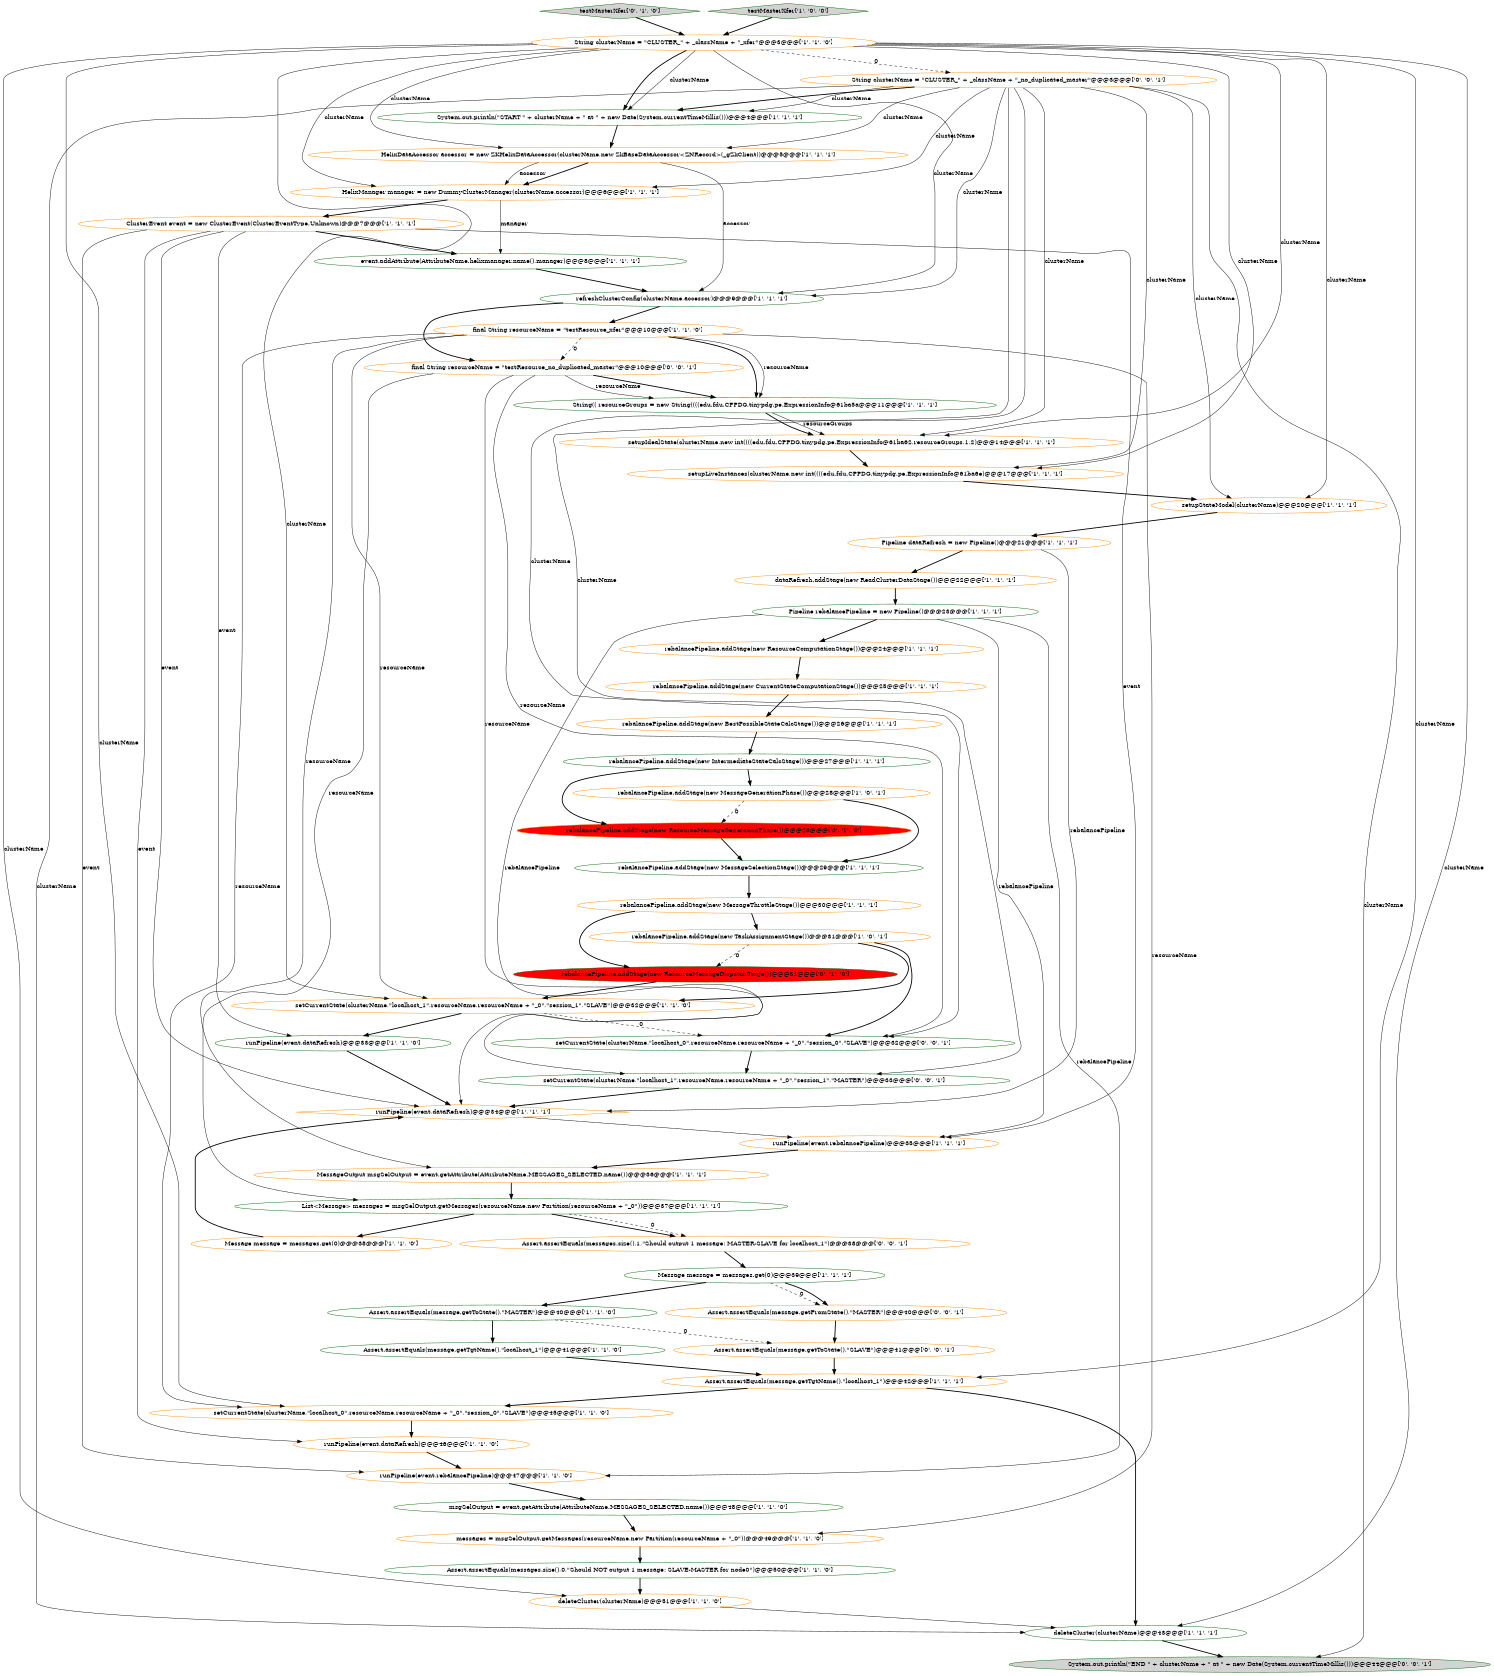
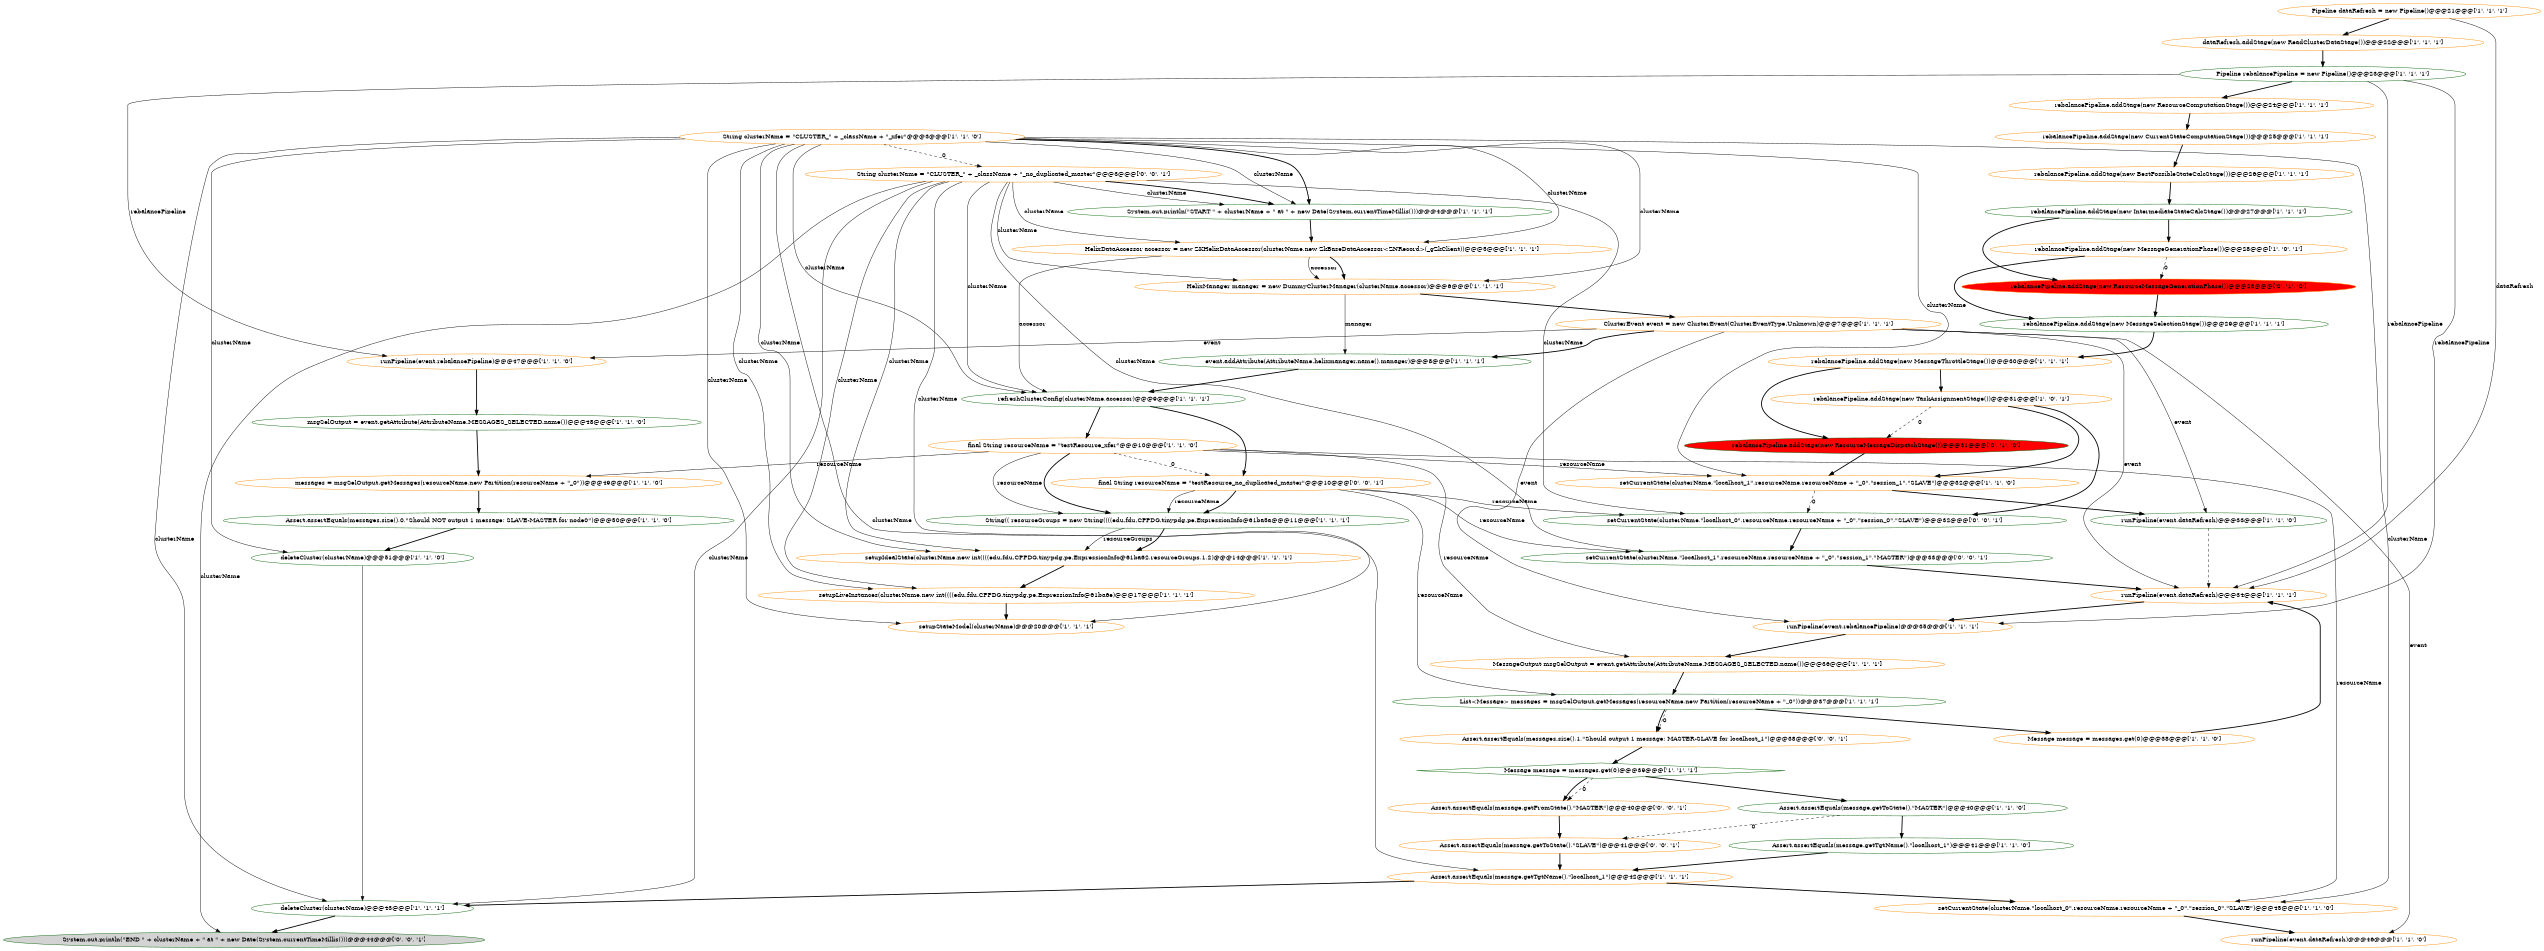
node "testMasterXfer['0', '1', '0']": removed
node "testMasterXfer['1', '0', '0']": removed
edge "setupStateModel(clusterName)@@@20@@@['1', '1', '1']" -> "Pipeline dataRefresh = new Pipeline()@@@21@@@['1', '1', '1']": removed
edge "Pipeline dataRefresh = new Pipeline()@@@21@@@['1', '1', '1']" -> "runPipeline(event,dataRefresh)@@@34@@@['1', '1', '1']": label "rebalancePipeline" -> "dataRefresh"
edge "runPipeline(event,dataRefresh)@@@33@@@['1', '1', '0']" -> "runPipeline(event,dataRefresh)@@@34@@@['1', '1', '1']": style bold -> dashed
node "runPipeline(event,dataRefresh)@@@34@@@['1', '1', '1']": shape diamond -> ellipse
edge "runPipeline(event,dataRefresh)@@@34@@@['1', '1', '1']" -> "runPipeline(event,rebalancePipeline)@@@35@@@['1', '1', '1']": style solid -> bold
node "Message message = messages.get(0)@@@39@@@['1', '1', '1']": shape ellipse -> diamond
edge "runPipeline(event,dataRefresh)@@@46@@@['1', '1', '0']" -> "runPipeline(event,rebalancePipeline)@@@47@@@['1', '1', '0']": removed
node "deleteCluster(clusterName)@@@51@@@['1', '1', '0']": color darkorange -> darkgreen
